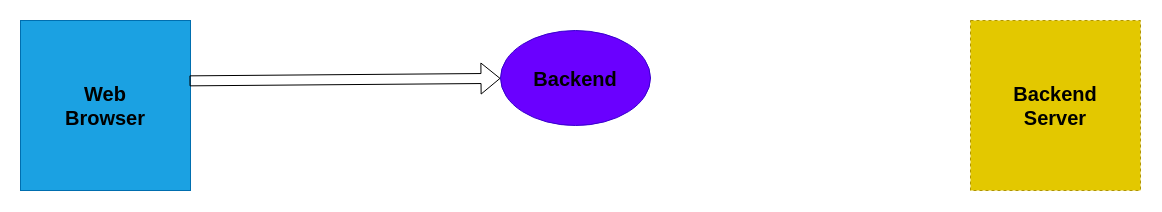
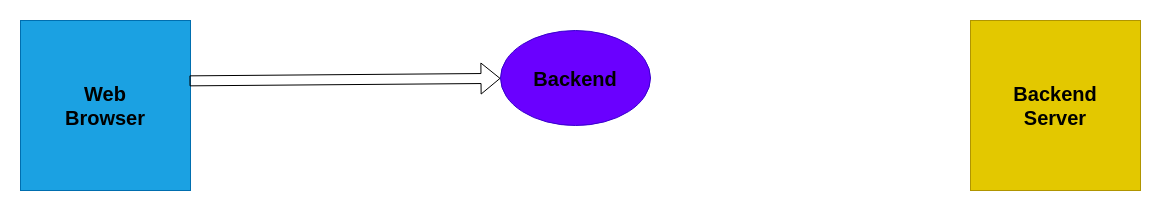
node "Backend Server": style dashed -> solid
